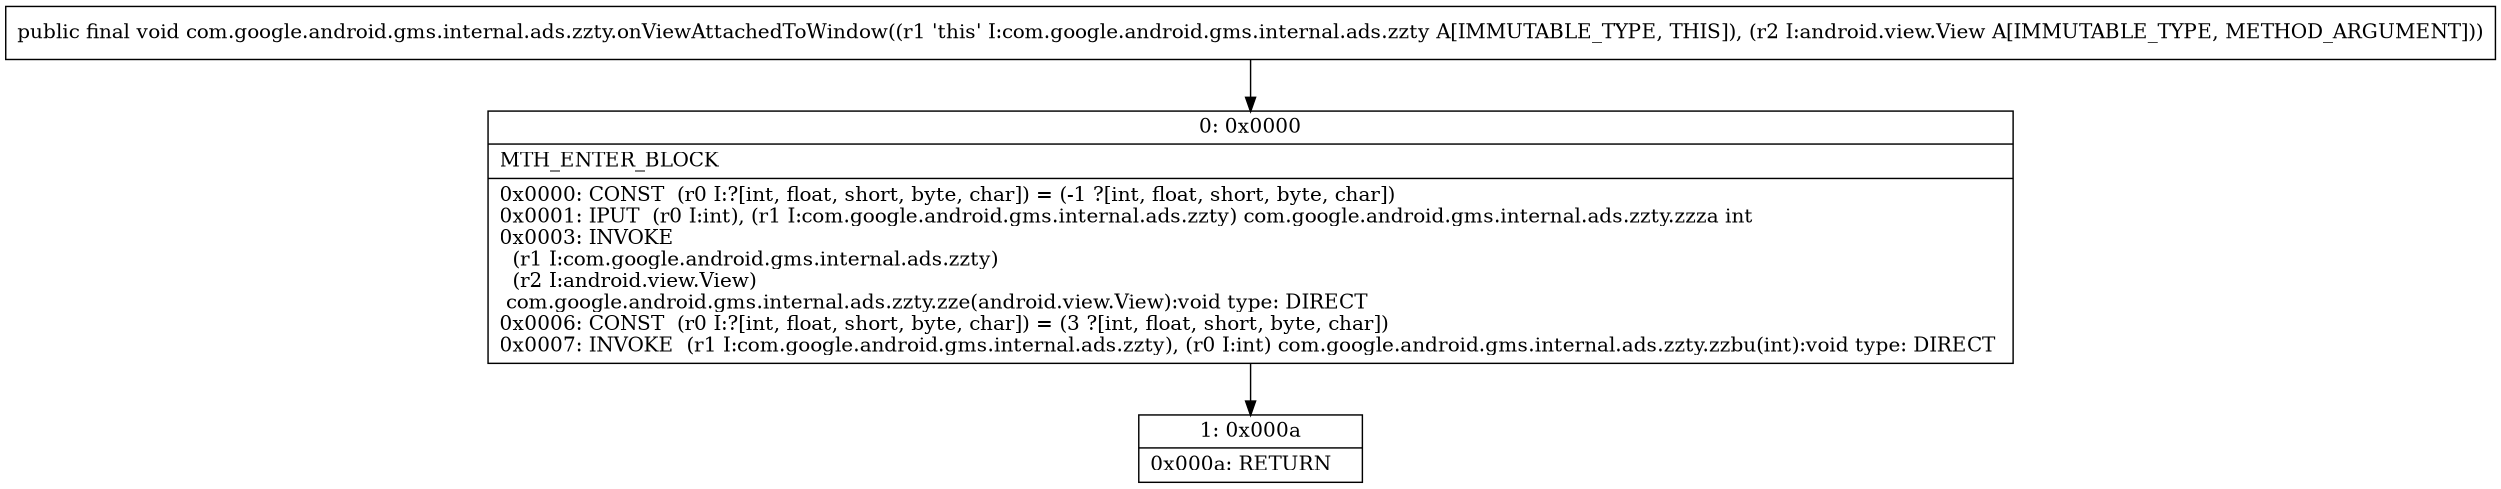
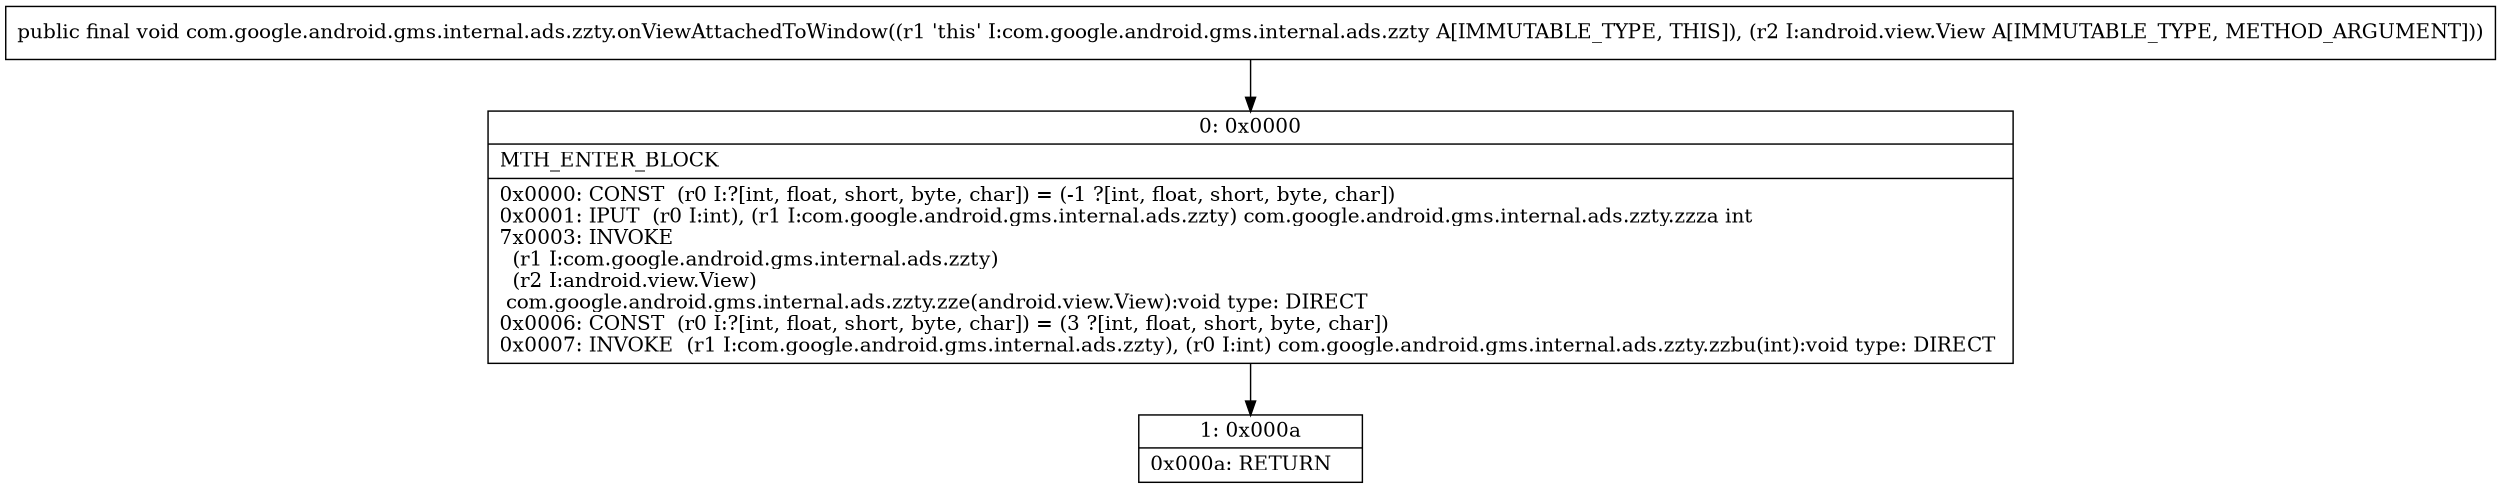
node "0: 0x0000": text "0x0003: INVOKE" -> "7x0003: INVOKE"
